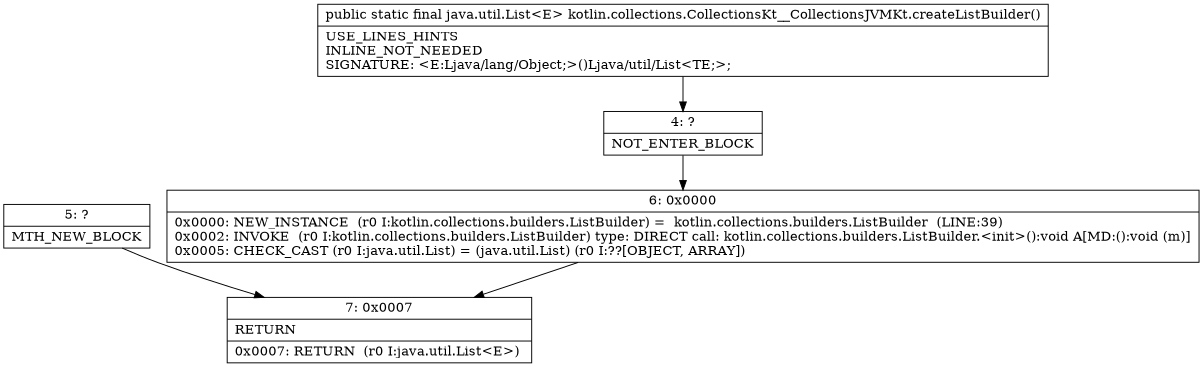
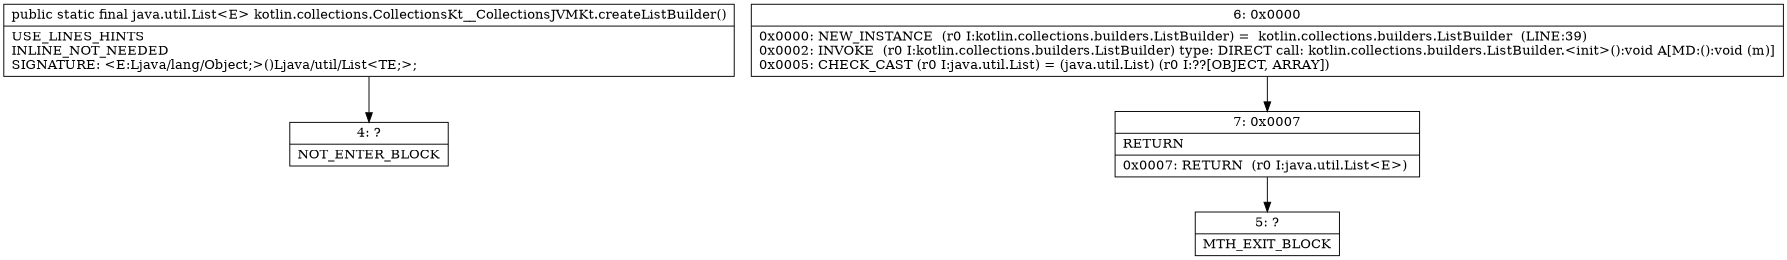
edge "4: ?" -> "6: 0x0000": removed
node "5: ?": text "MTH_NEW_BLOCK" -> "MTH_EXIT_BLOCK"
edge "5: ?" -> "7: 0x0007": reversed
